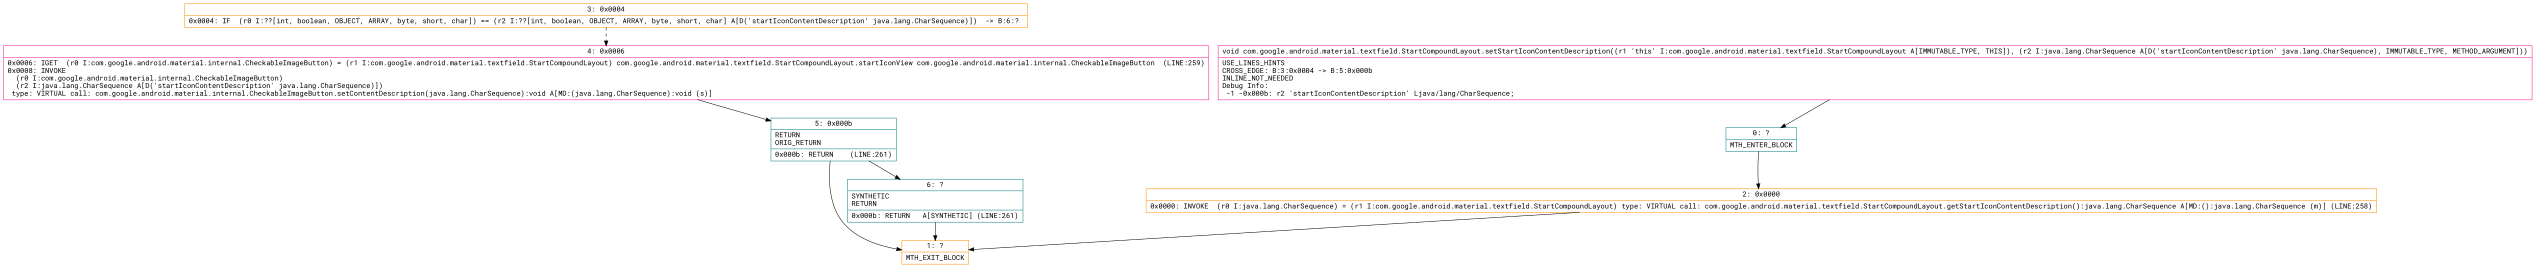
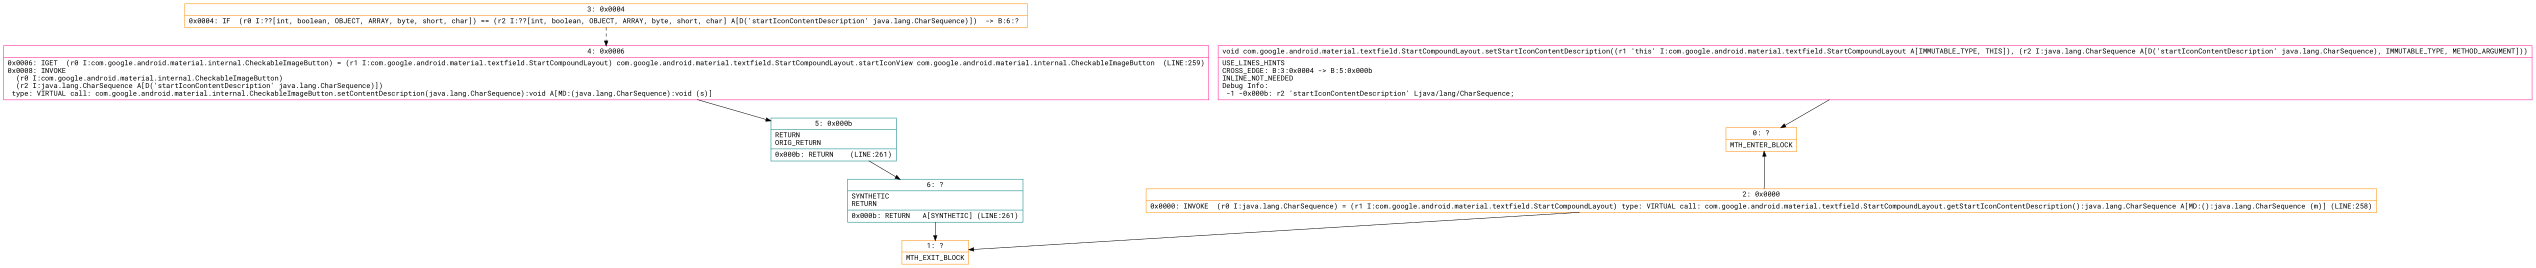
node "0: ?": color teal -> darkorange
edge "0: ?" -> "2: 0x0000": reversed
edge "5: 0x000b" -> "1: ?": removed
